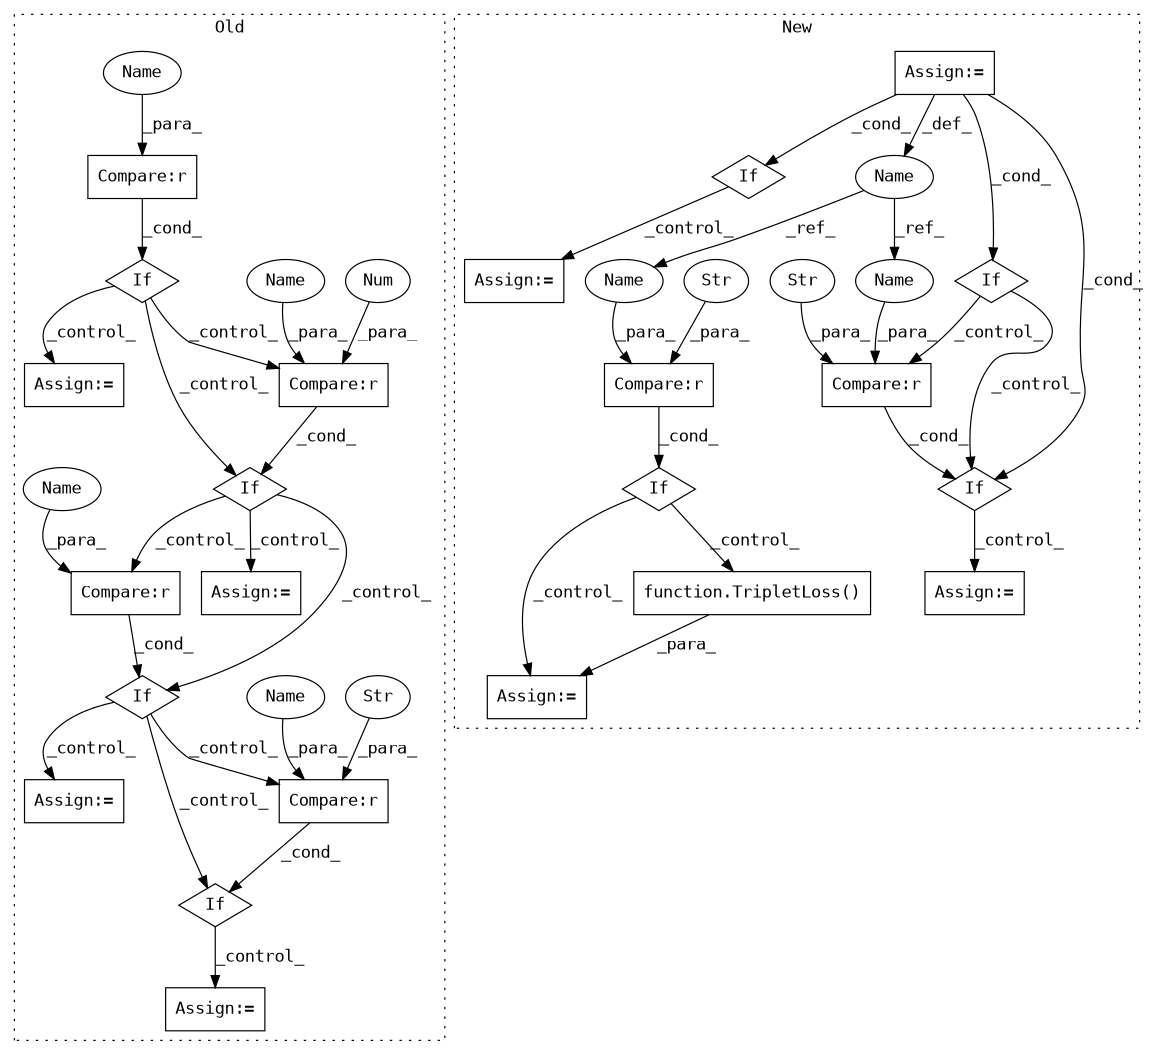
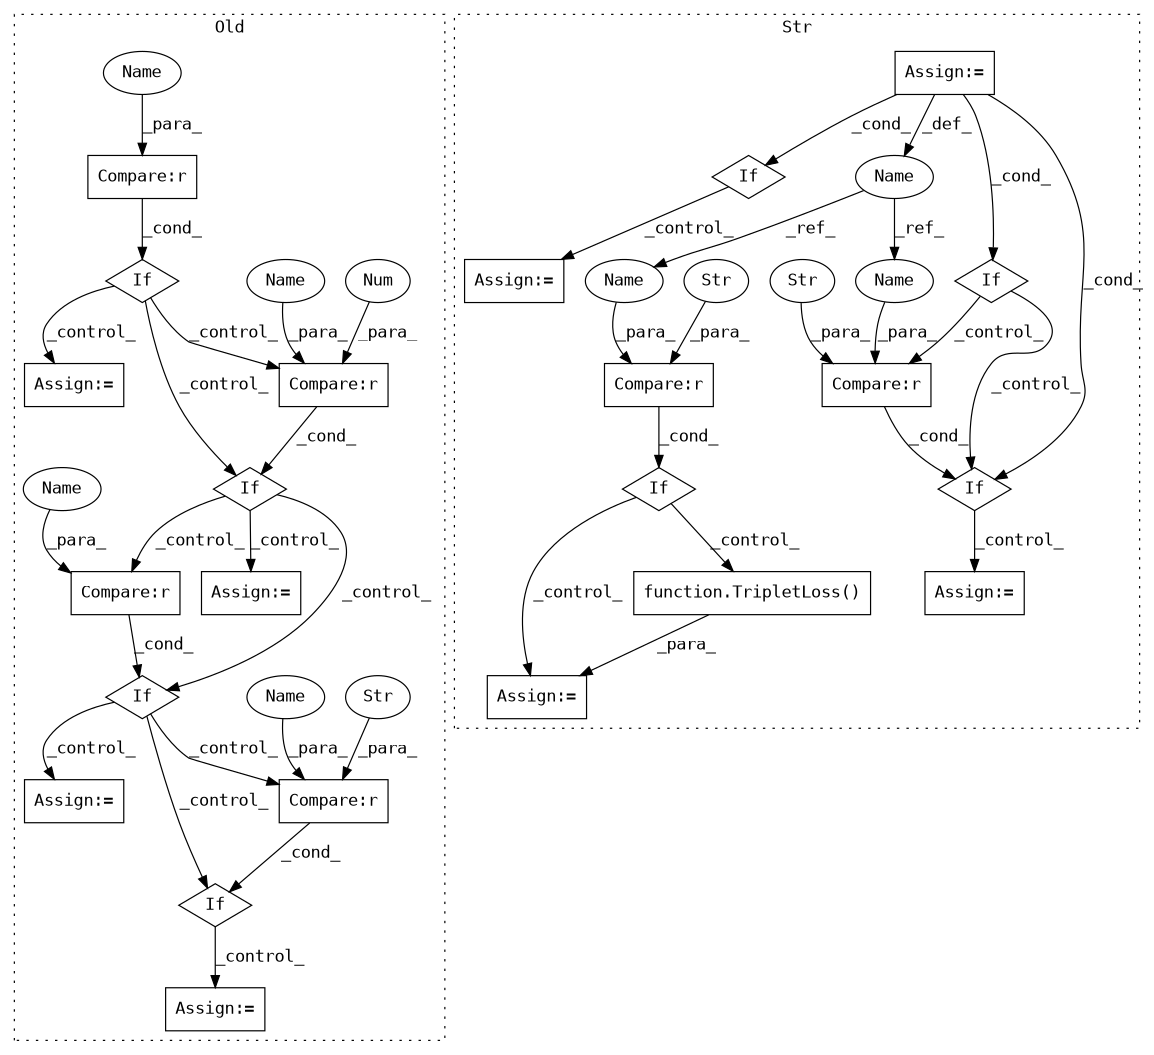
cluster "New": label "New" -> "Str"
